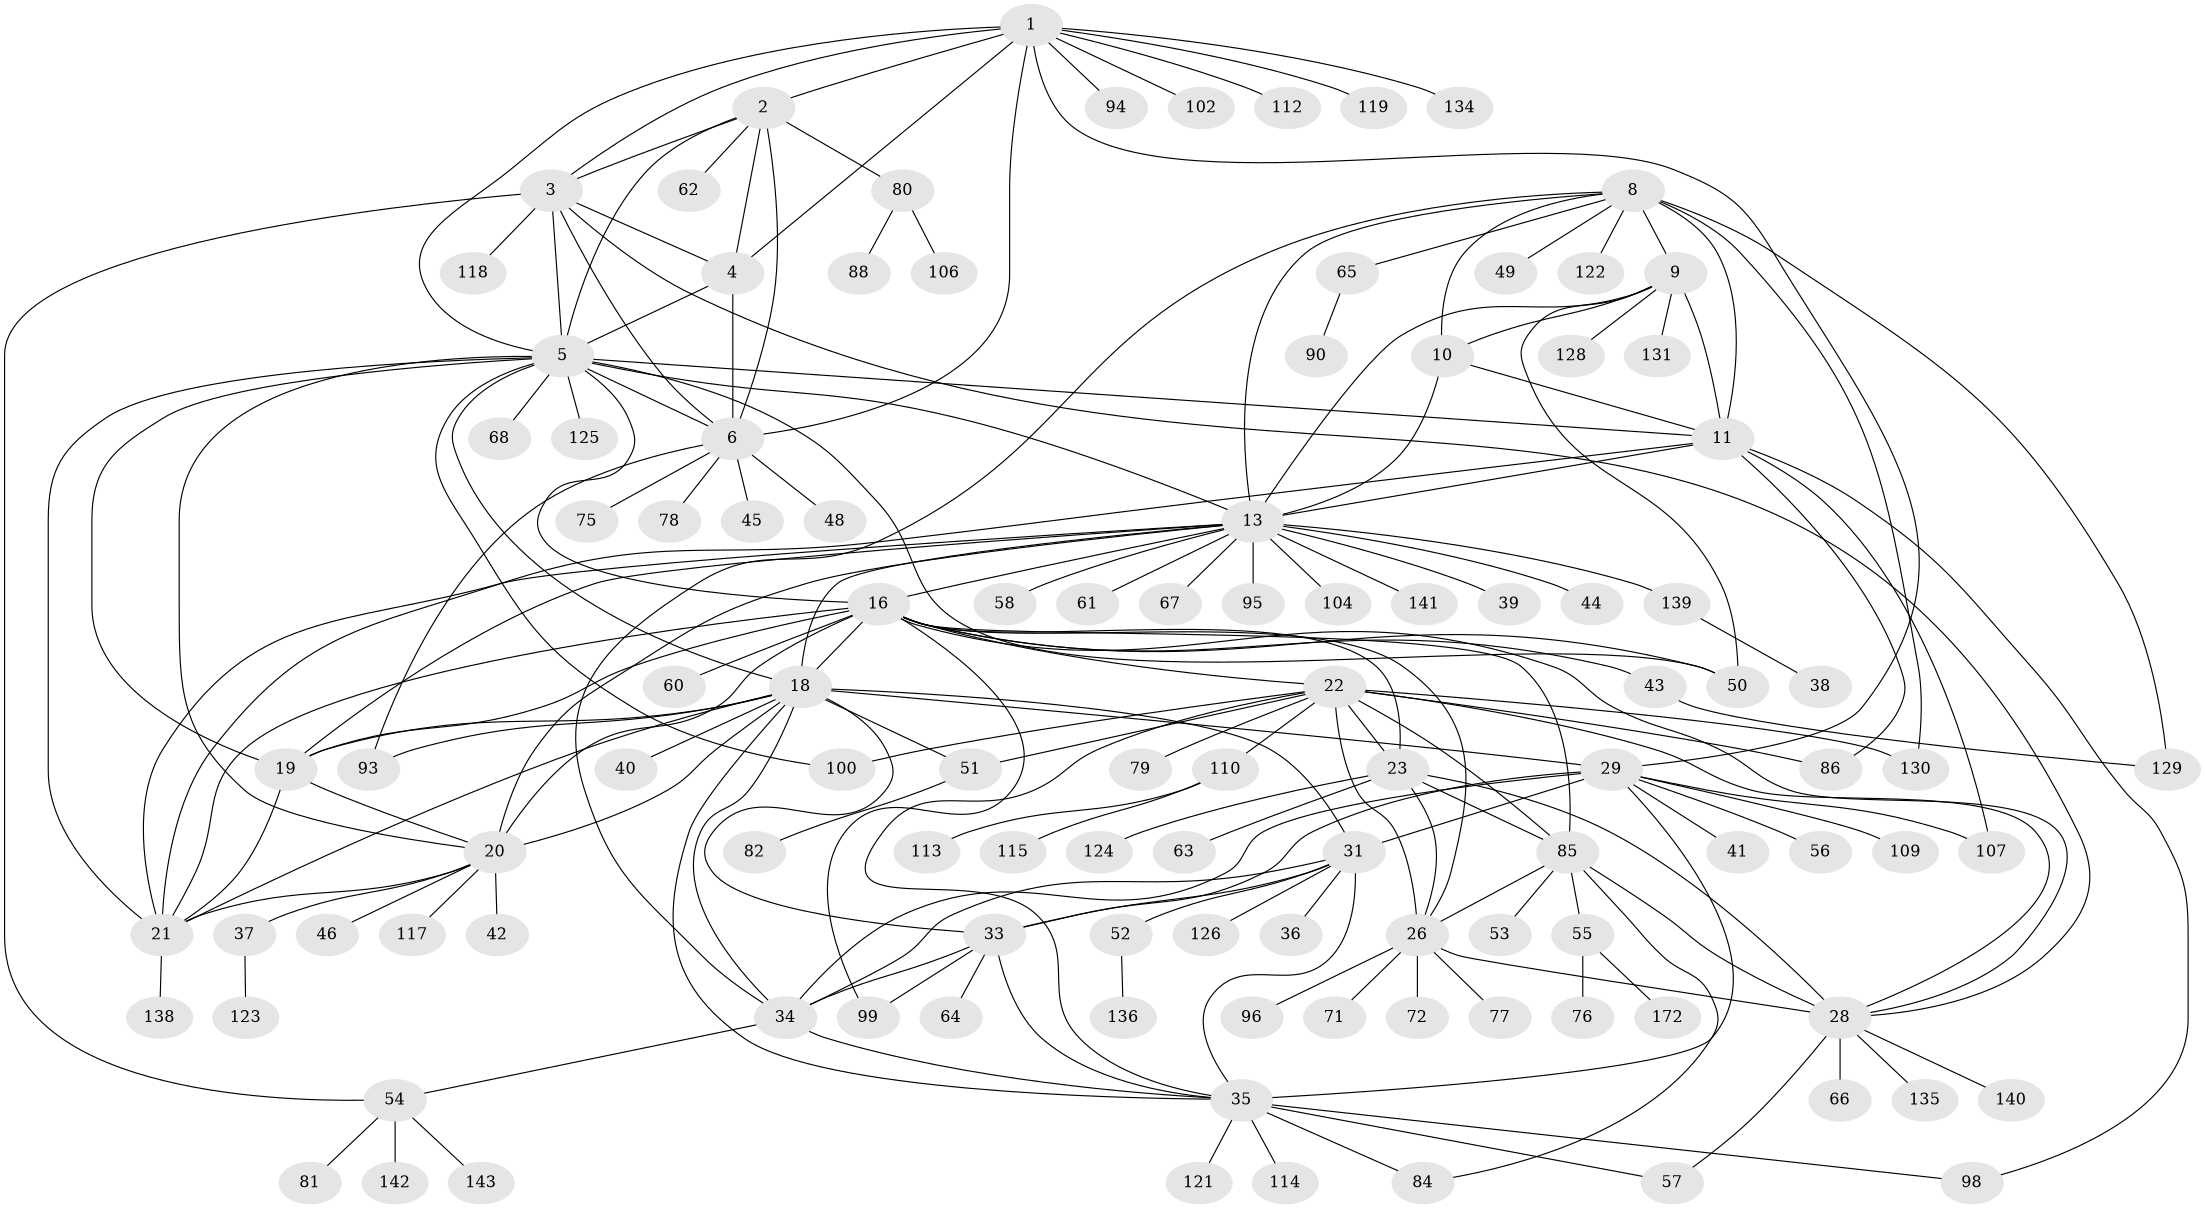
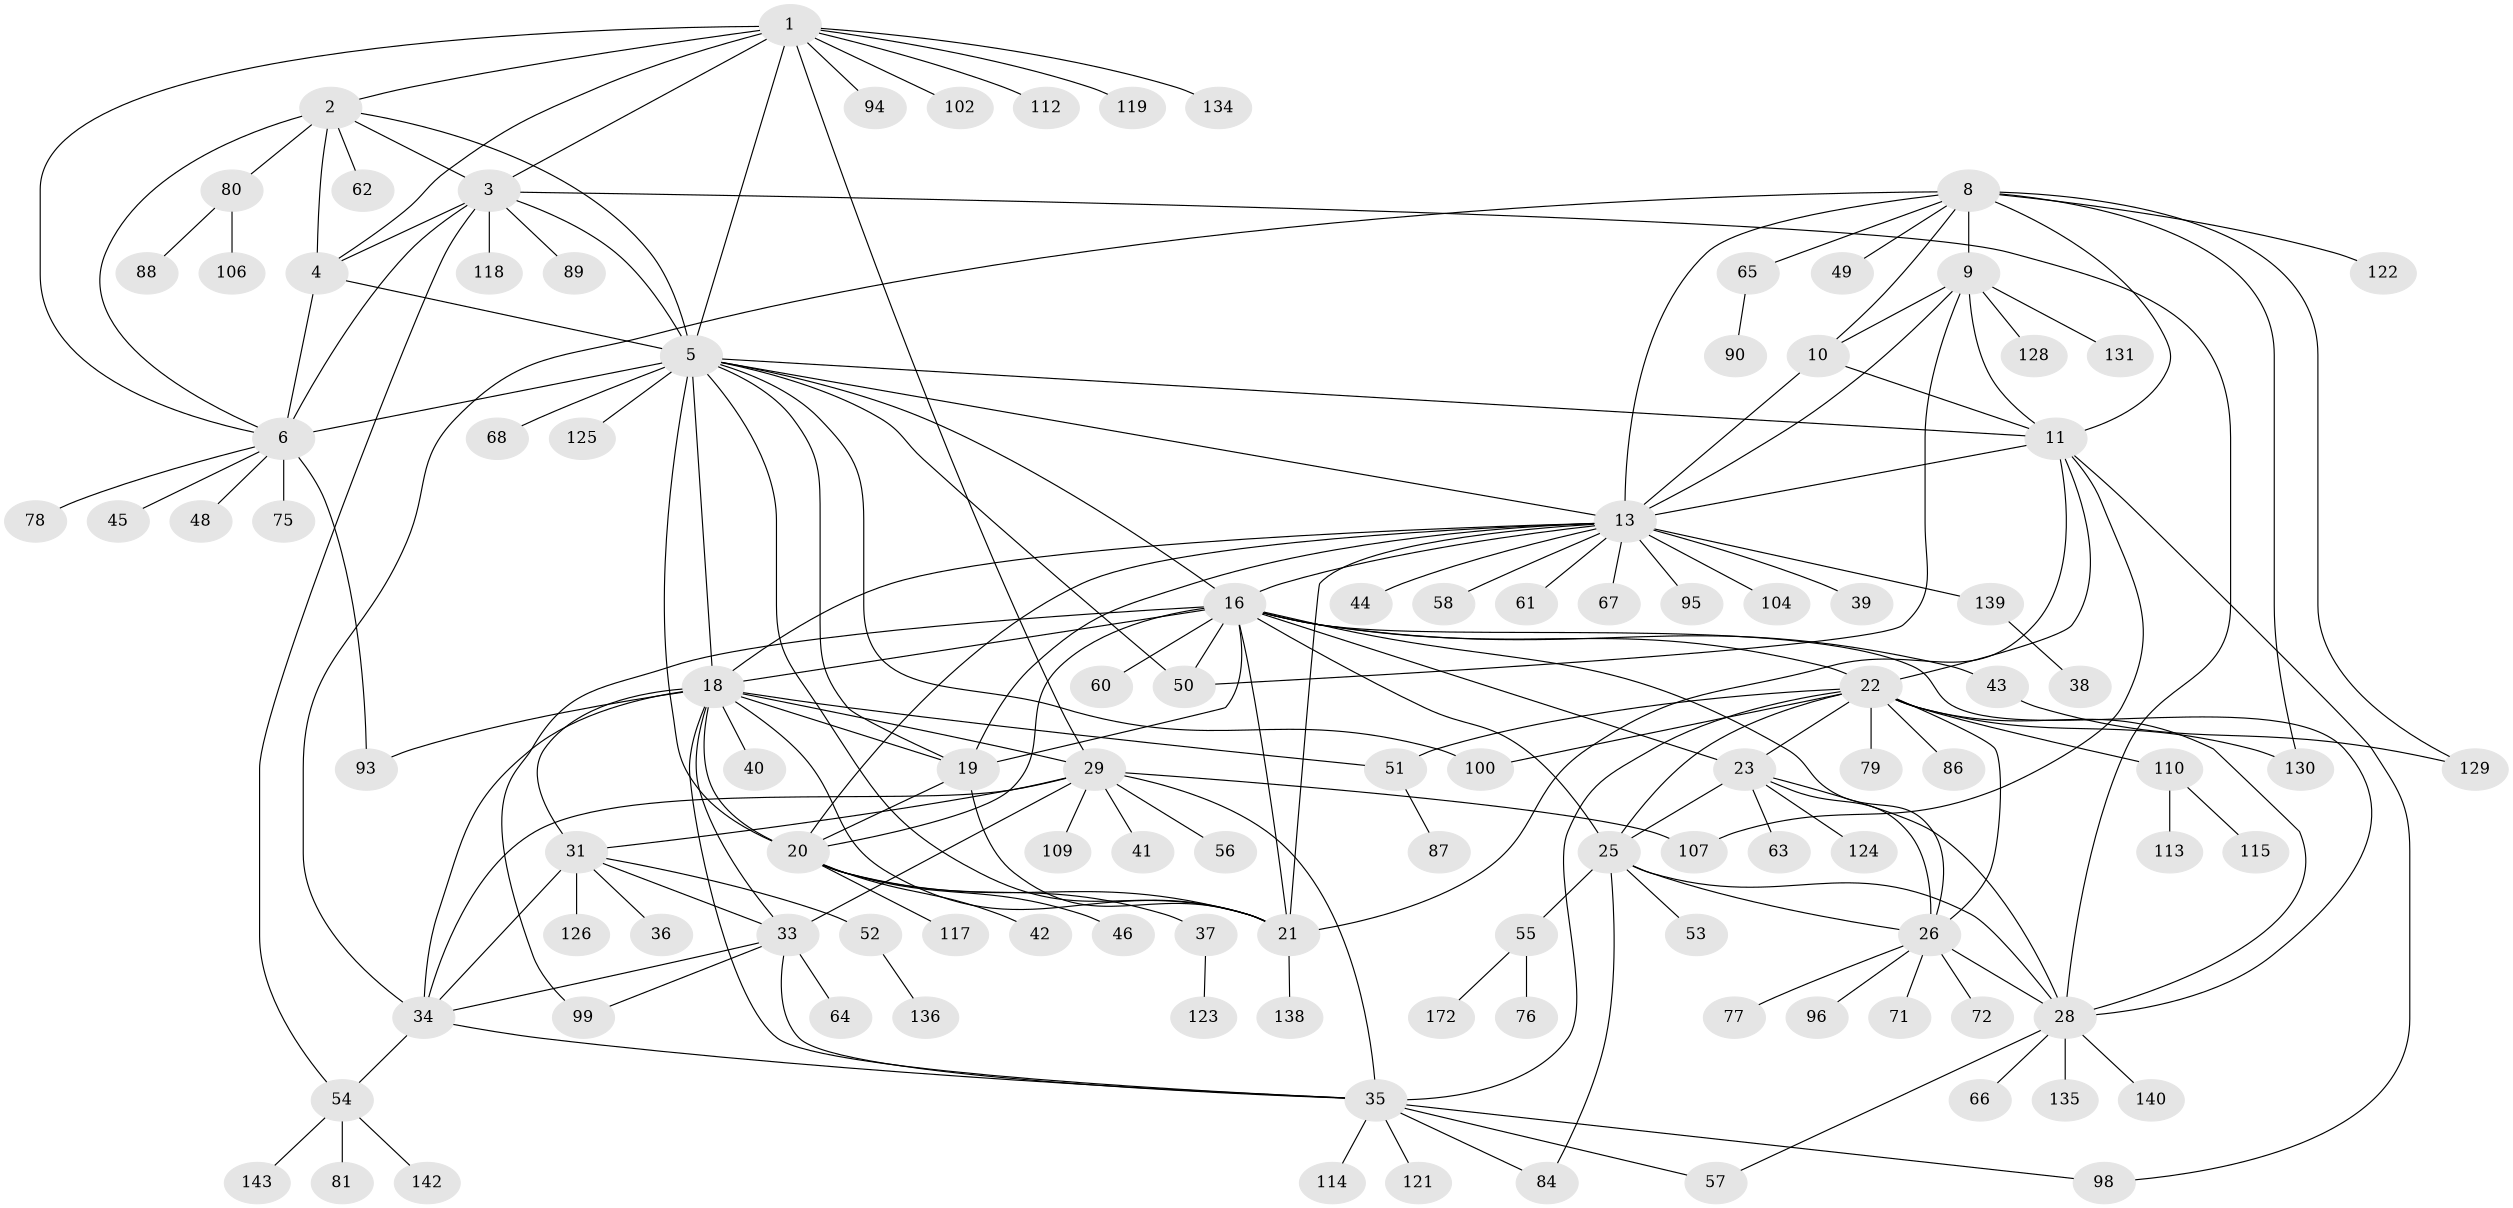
node "89": added
edge "11" -- "86": now "11" -- "22"
node "141": removed
node "82": label "82" -> "87"
node "85": label "85" -> "25"
edge "31" -- "35": removed
